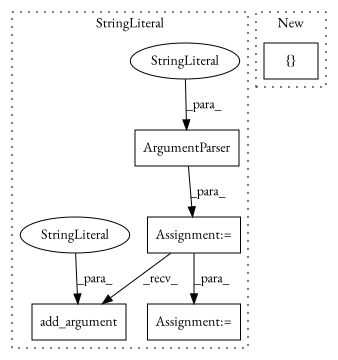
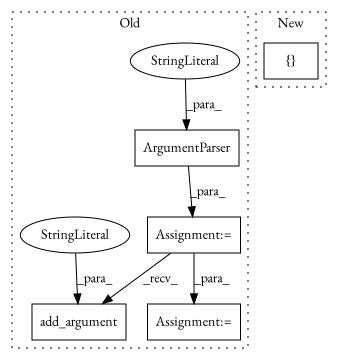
cluster "StringLiteral": label "StringLiteral" -> "Old"
